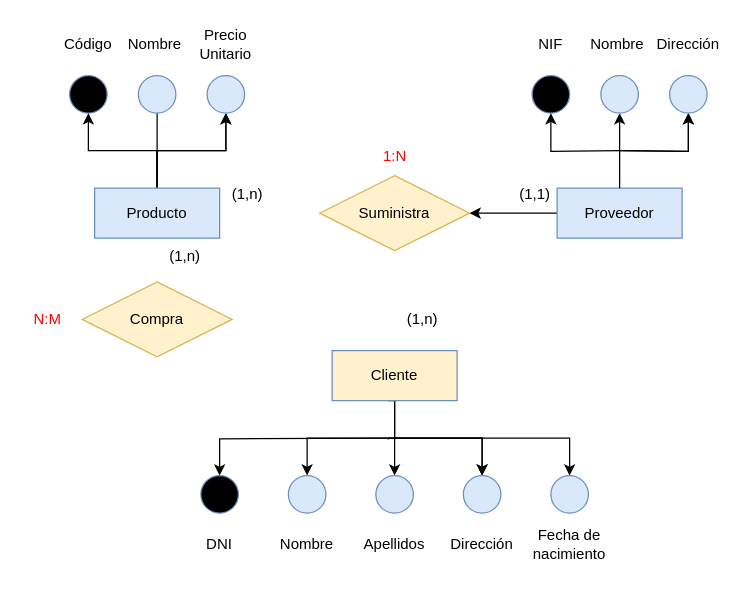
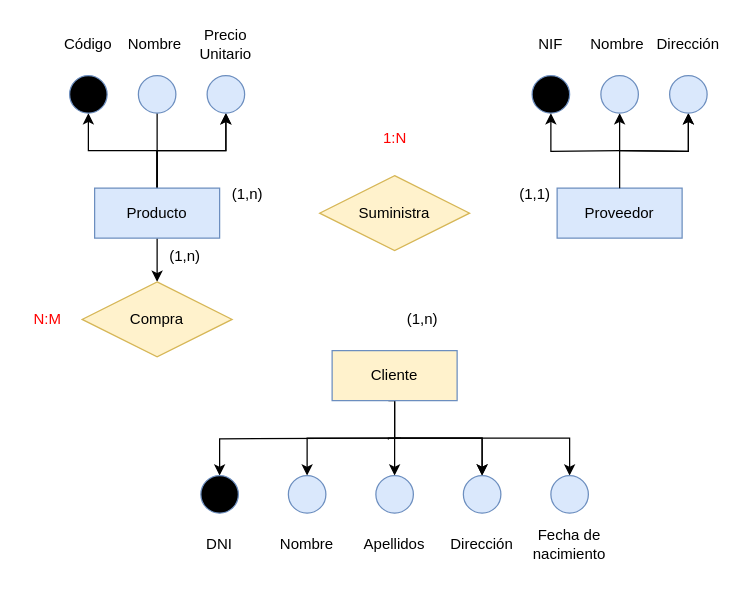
node "1:N": moved (394, 157) -> (394, 138)
edge "Proveedor" -> "Suministra": removed
edge "Producto" -> "Compra": added
